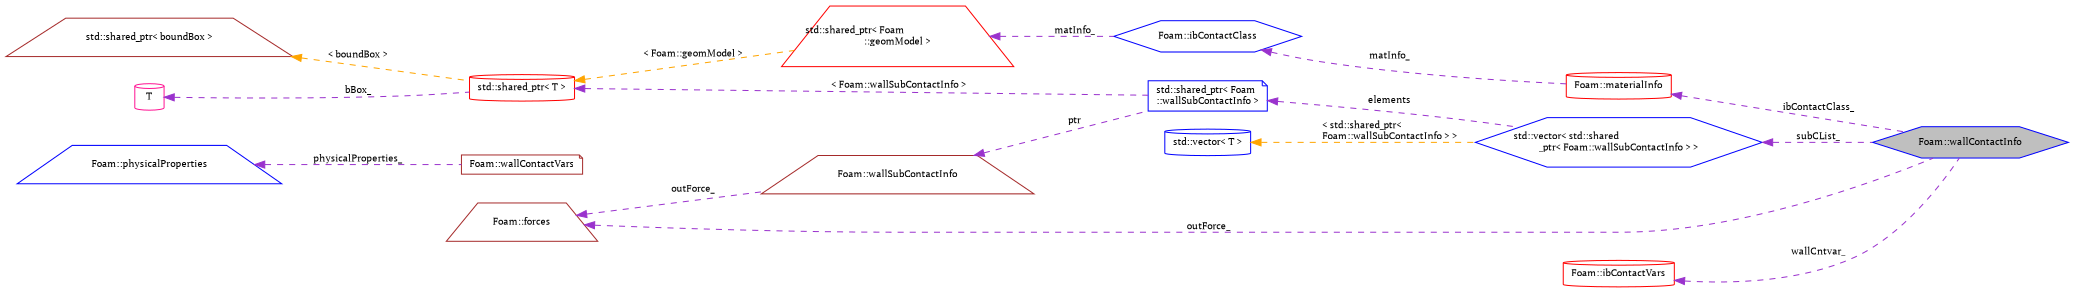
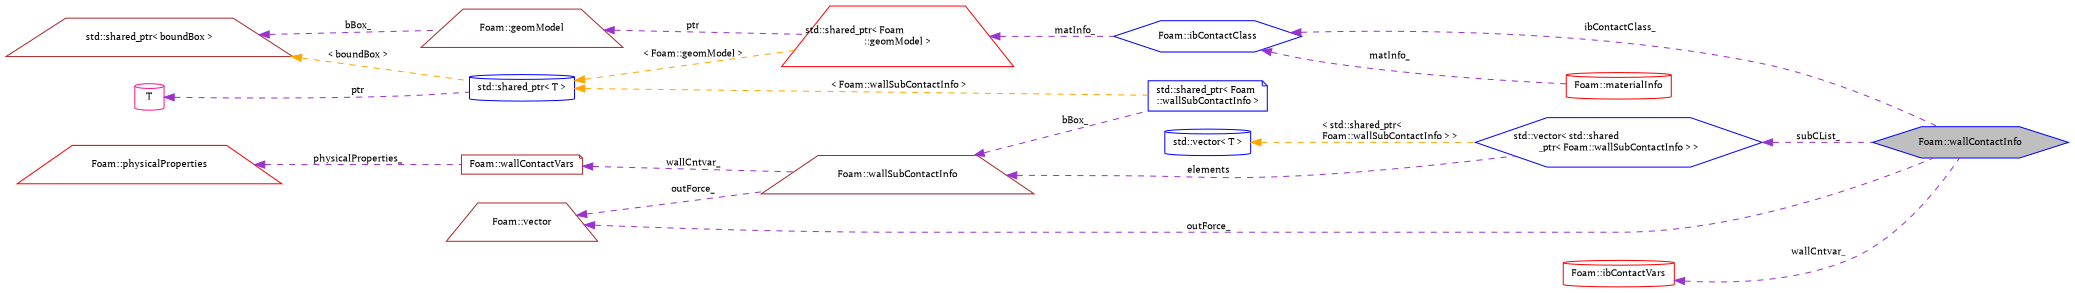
node "Foam::geomModel": added
node "std::shared_ptr< T >": color red -> blue
edge "std::shared_ptr< T >" -> "T": label " bBox_" -> " ptr"
edge "std::shared_ptr< Foam ::wallSubContactInfo >" -> "std::shared_ptr< T >": color darkorchid3 -> orange
edge "std::vector< std::shared _ptr< Foam::wallSubContactInfo > >" -> "std::shared_ptr< Foam ::wallSubContactInfo >": now "std::vector< std::shared _ptr< Foam::wallSubContactInfo > >" -> "Foam::wallSubContactInfo"
edge "Foam::wallContactInfo" -> "Foam::materialInfo": now "Foam::wallContactInfo" -> "Foam::ibContactClass"
edge "std::shared_ptr< Foam ::wallSubContactInfo >" -> "Foam::wallSubContactInfo": label " ptr" -> " bBox_"
node "Foam::physicalProperties": color blue -> red
edge "Foam::wallSubContactInfo" -> "Foam::wallContactVars": added, label "wallCntvar_"
node "Foam::forces": label "Foam::forces" -> "Foam::vector"
